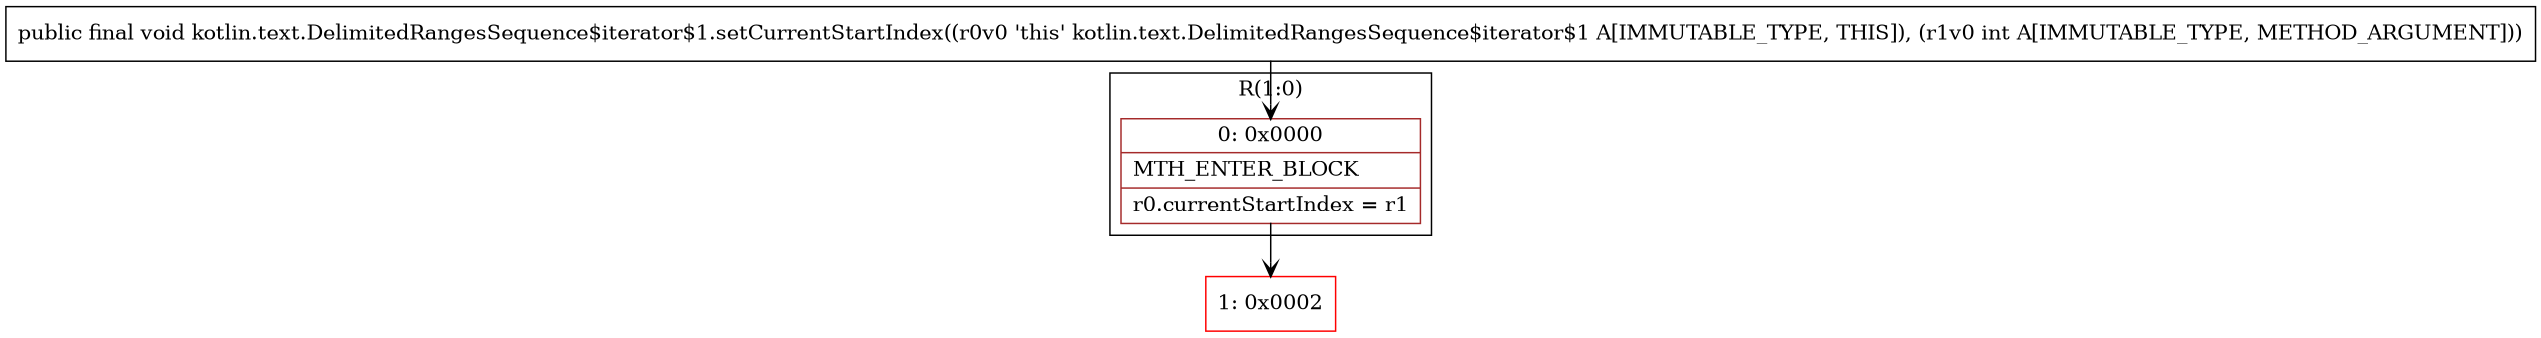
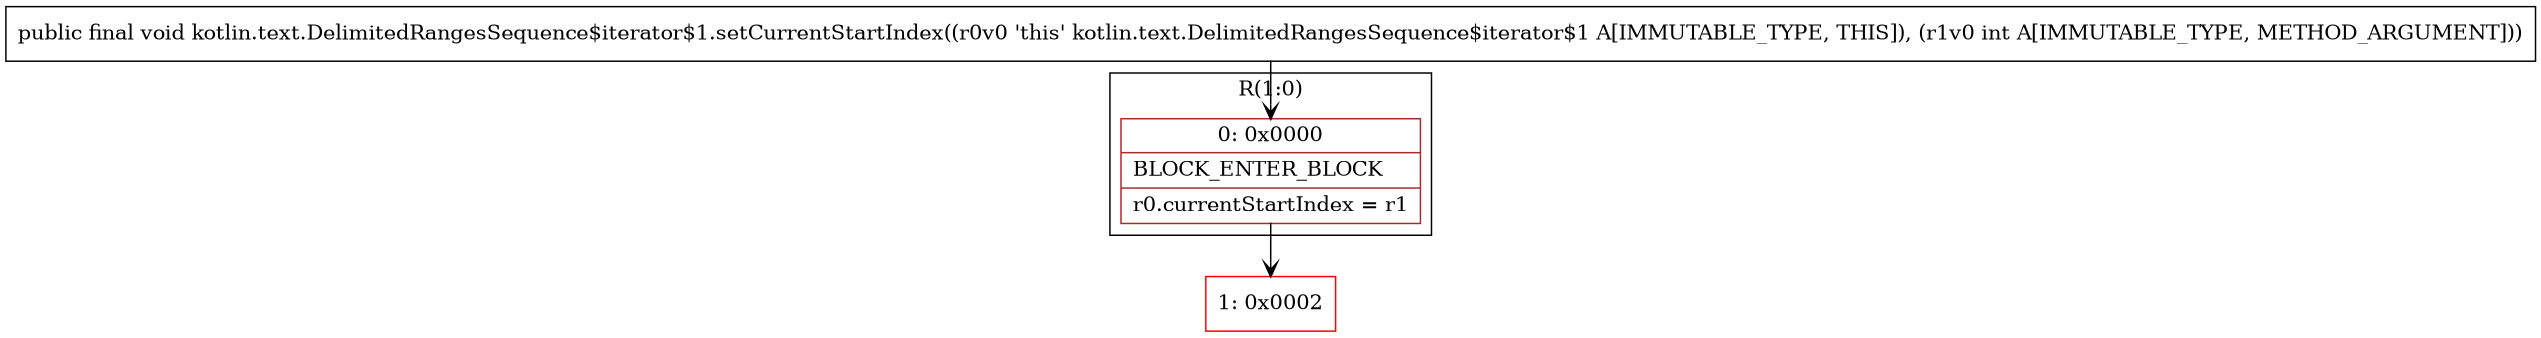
node "0: 0x0000": text "MTH_ENTER_BLOCK" -> "BLOCK_ENTER_BLOCK"
